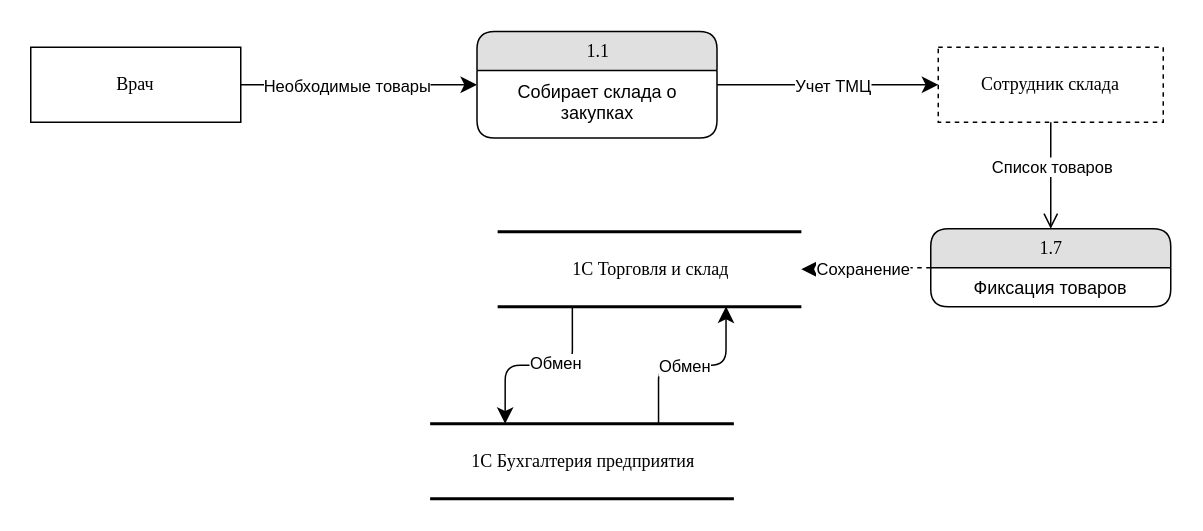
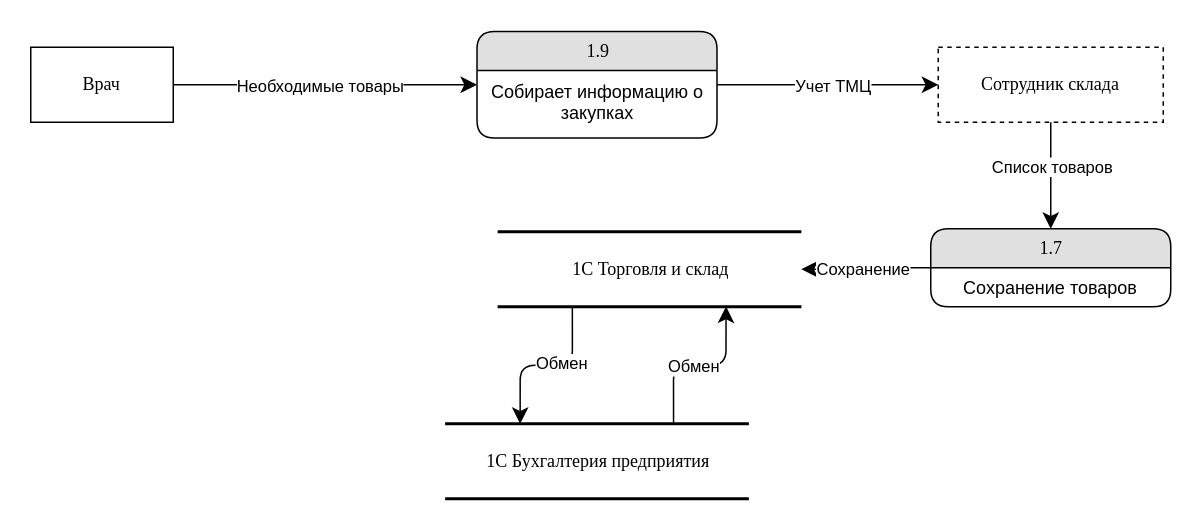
node "1.1": label "1.1" -> "1.9"
node "Врач": size 210x75 -> 143x75
node "Собирает склада о закупках": label "Собирает склада о закупках" -> "Собирает информацию о закупках"
edge "Сотрудник склада" -> "1.7": arrowhead open -> classic
edge "1.7" -> "1C Торговля и склад": style dashed -> solid
node "Фиксация товаров": label "Фиксация товаров" -> "Сохранение товаров"
node "1C Бухгалтерия предприятия": moved (582, 461) -> (597, 461)
